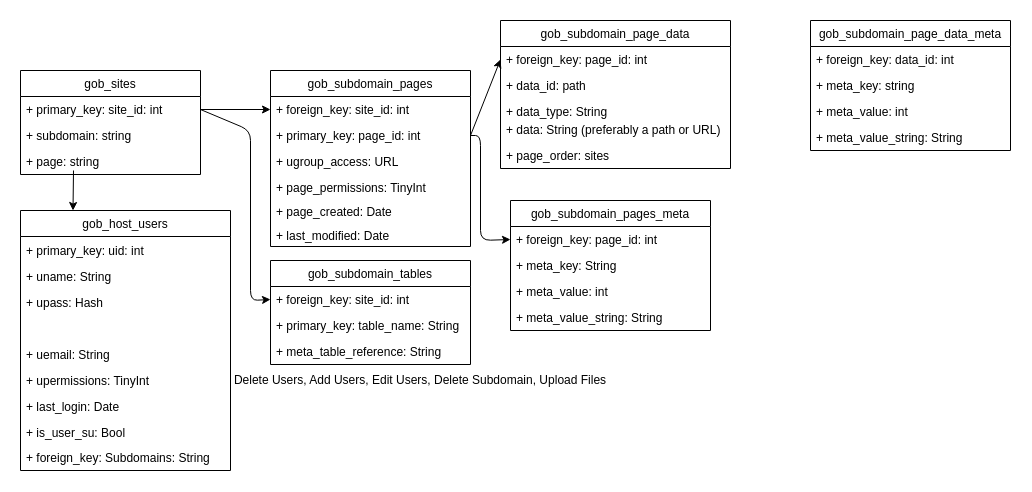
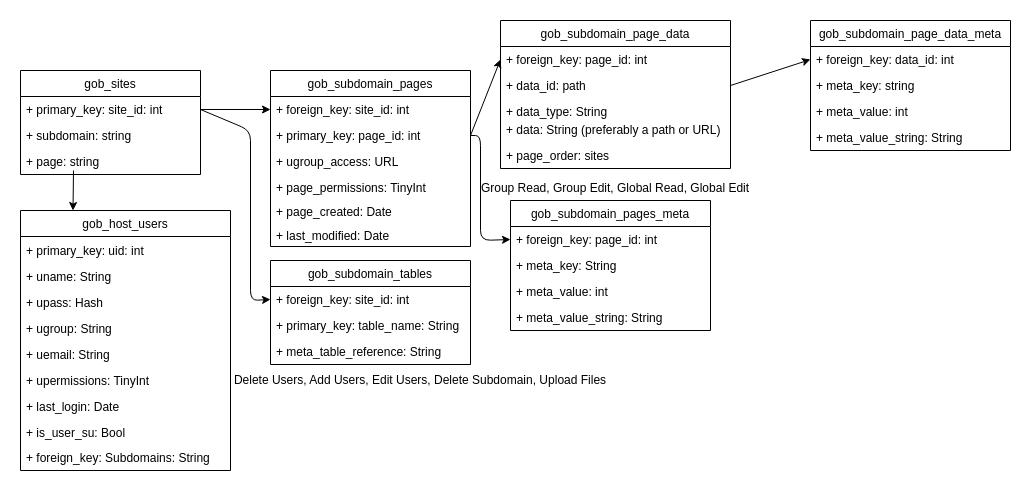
edge "+ data_id: path" -> "+ foreign_key: data_id: int": added
node "Group Read, Group Edit, Global Read, Global Edit": added
node "+ ugroup: String": added
